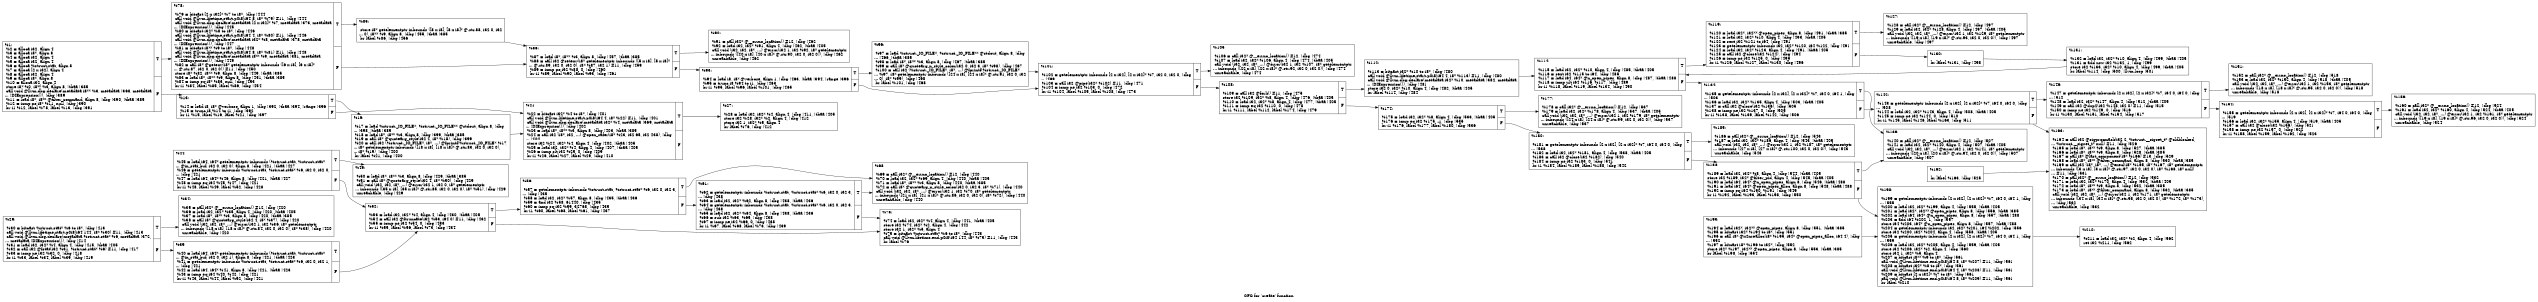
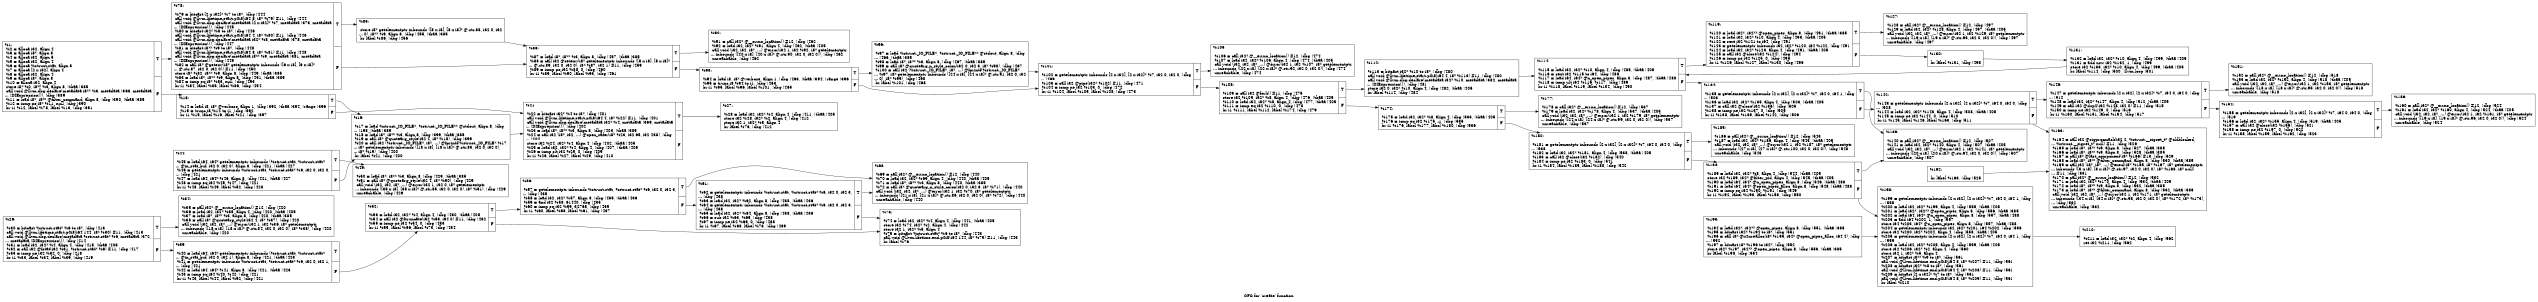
node "%1:": text "%4 = alloca i32, align 4" -> "%4 = alloca i32, align 5"
node "%16:": text "... !398, !tbaa !385" -> "... !198, !tbaa !385"
edge "%44:" -> "%52:": now "%44:" -> "%16:"
